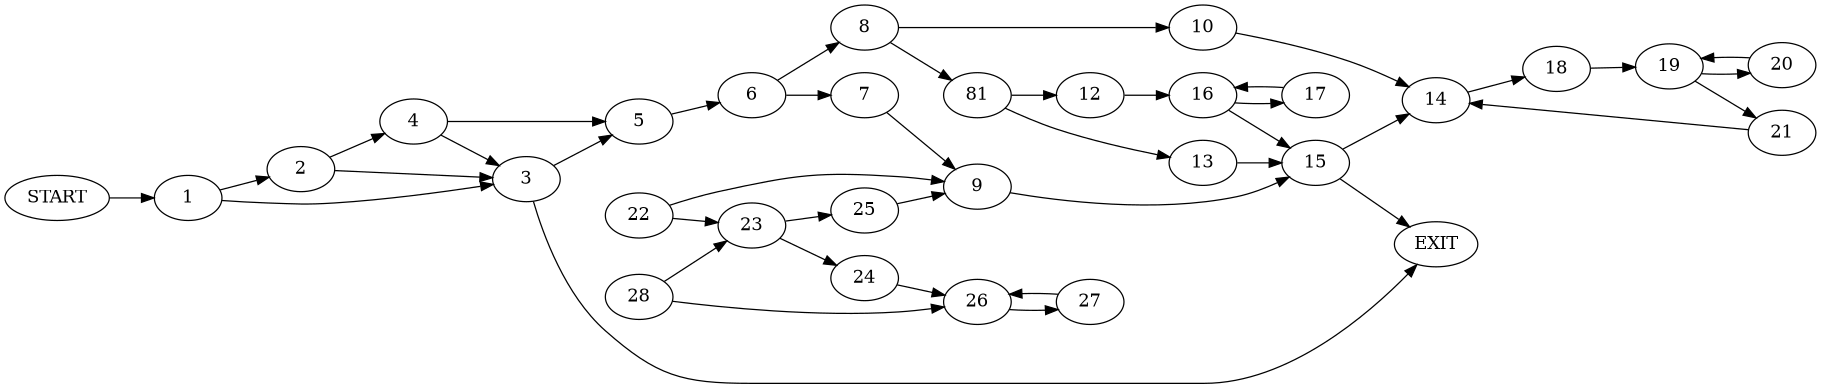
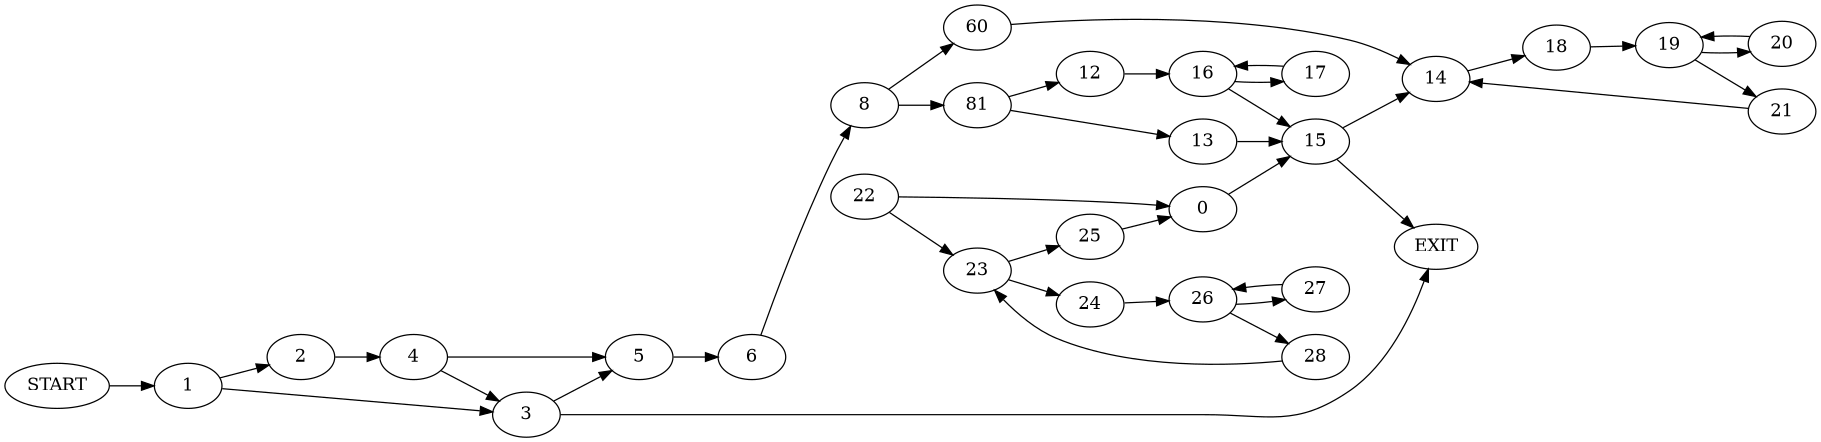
node "10": label "10" -> "60"
node "7": removed
edge "2" -> "3": removed
node "9": label "9" -> "0"
edge "28" -> "26": reversed
